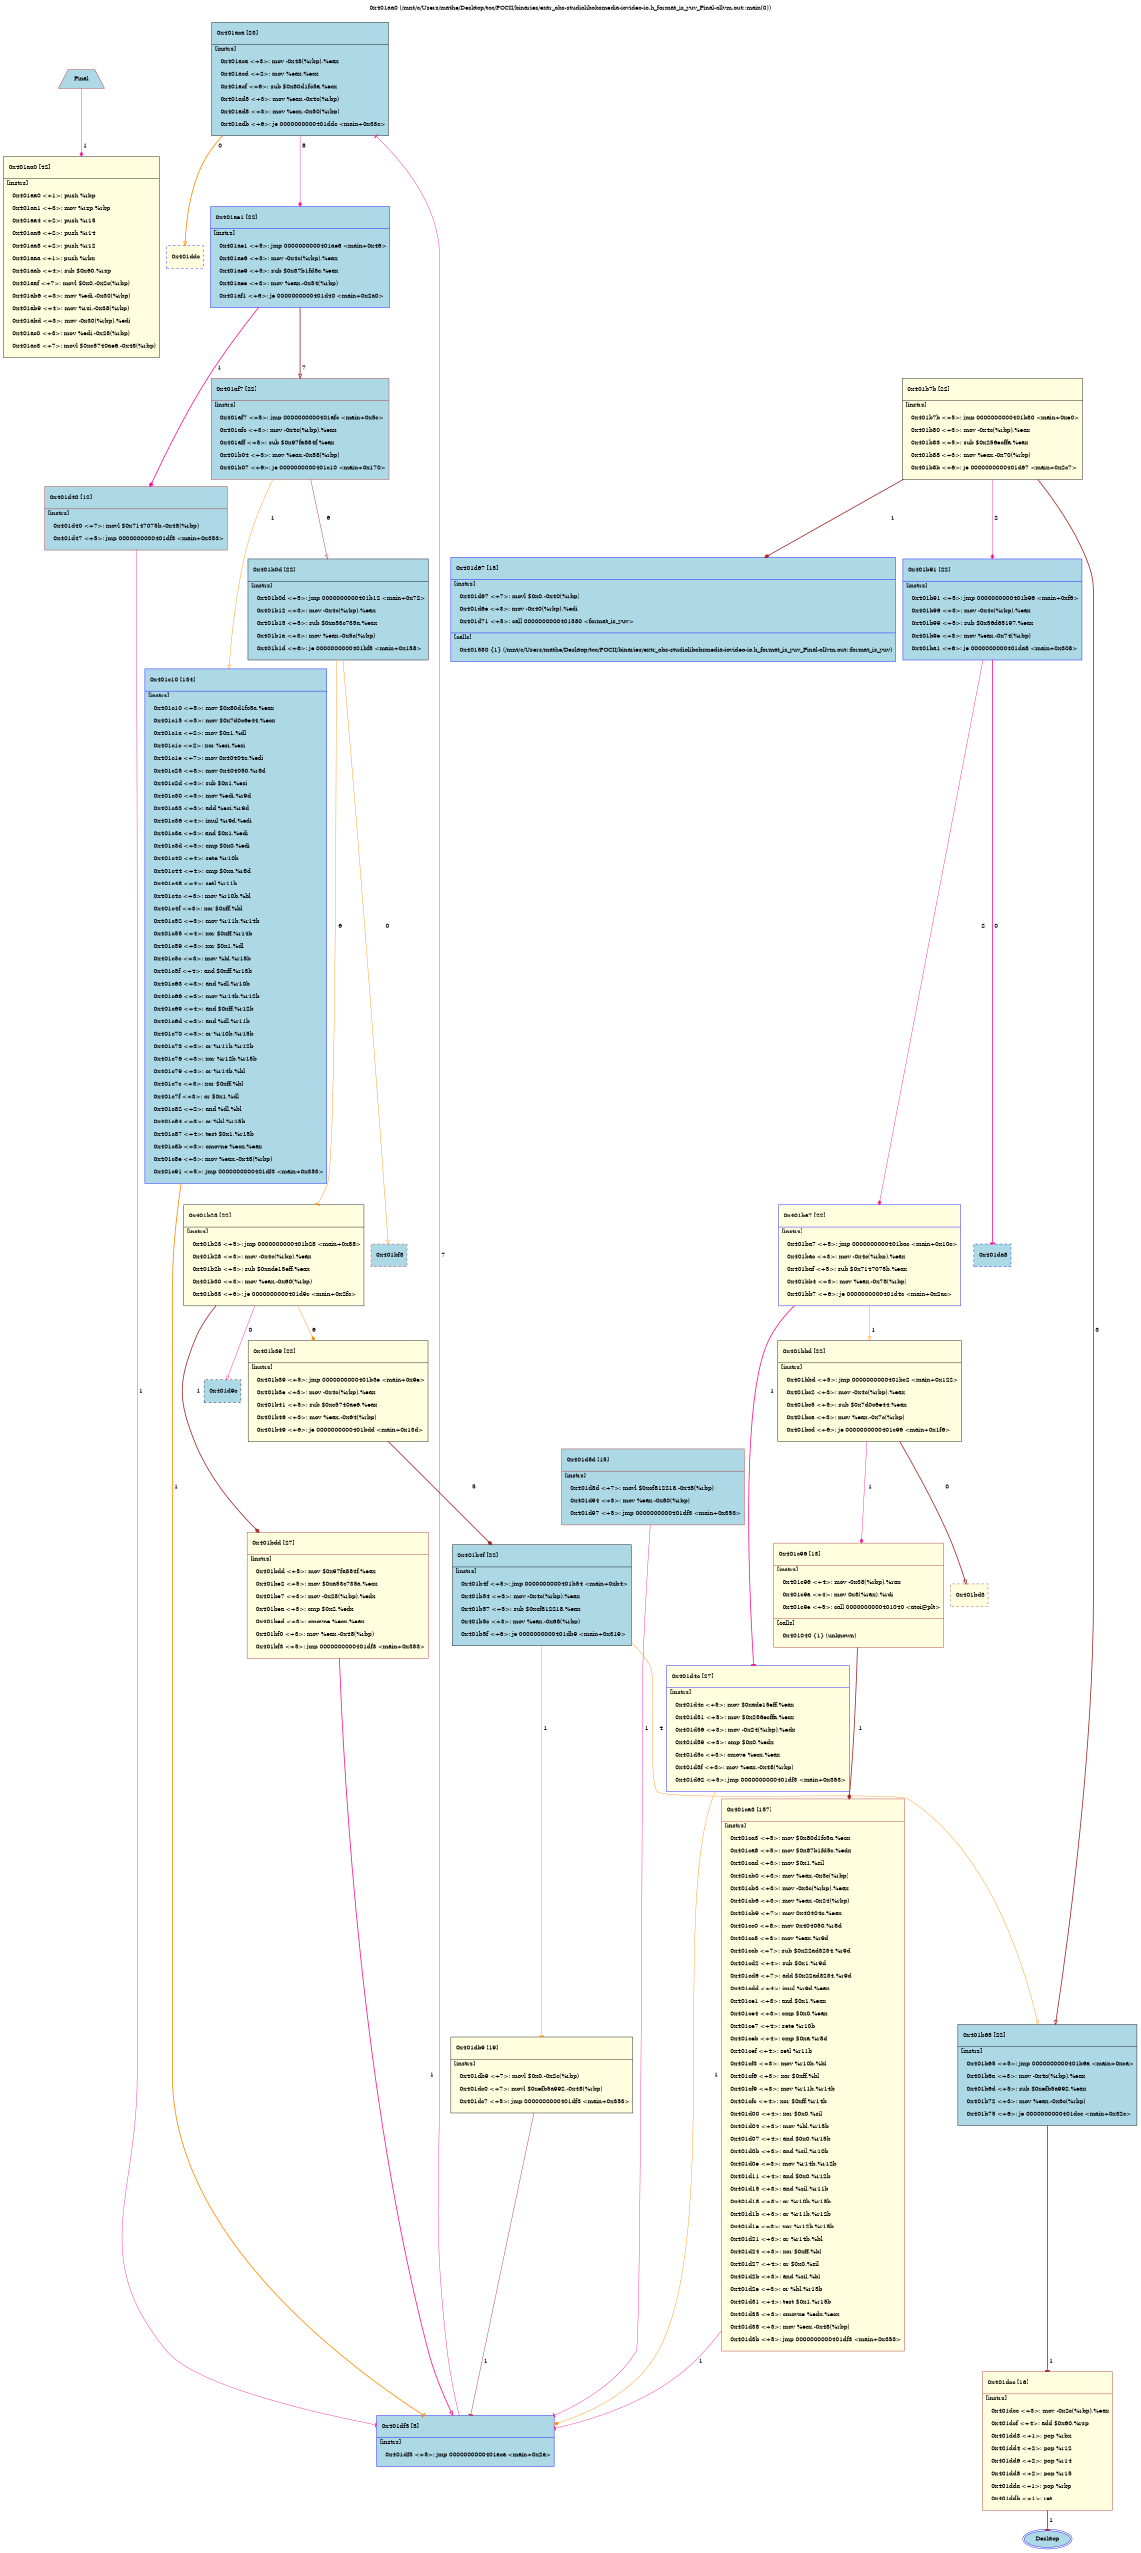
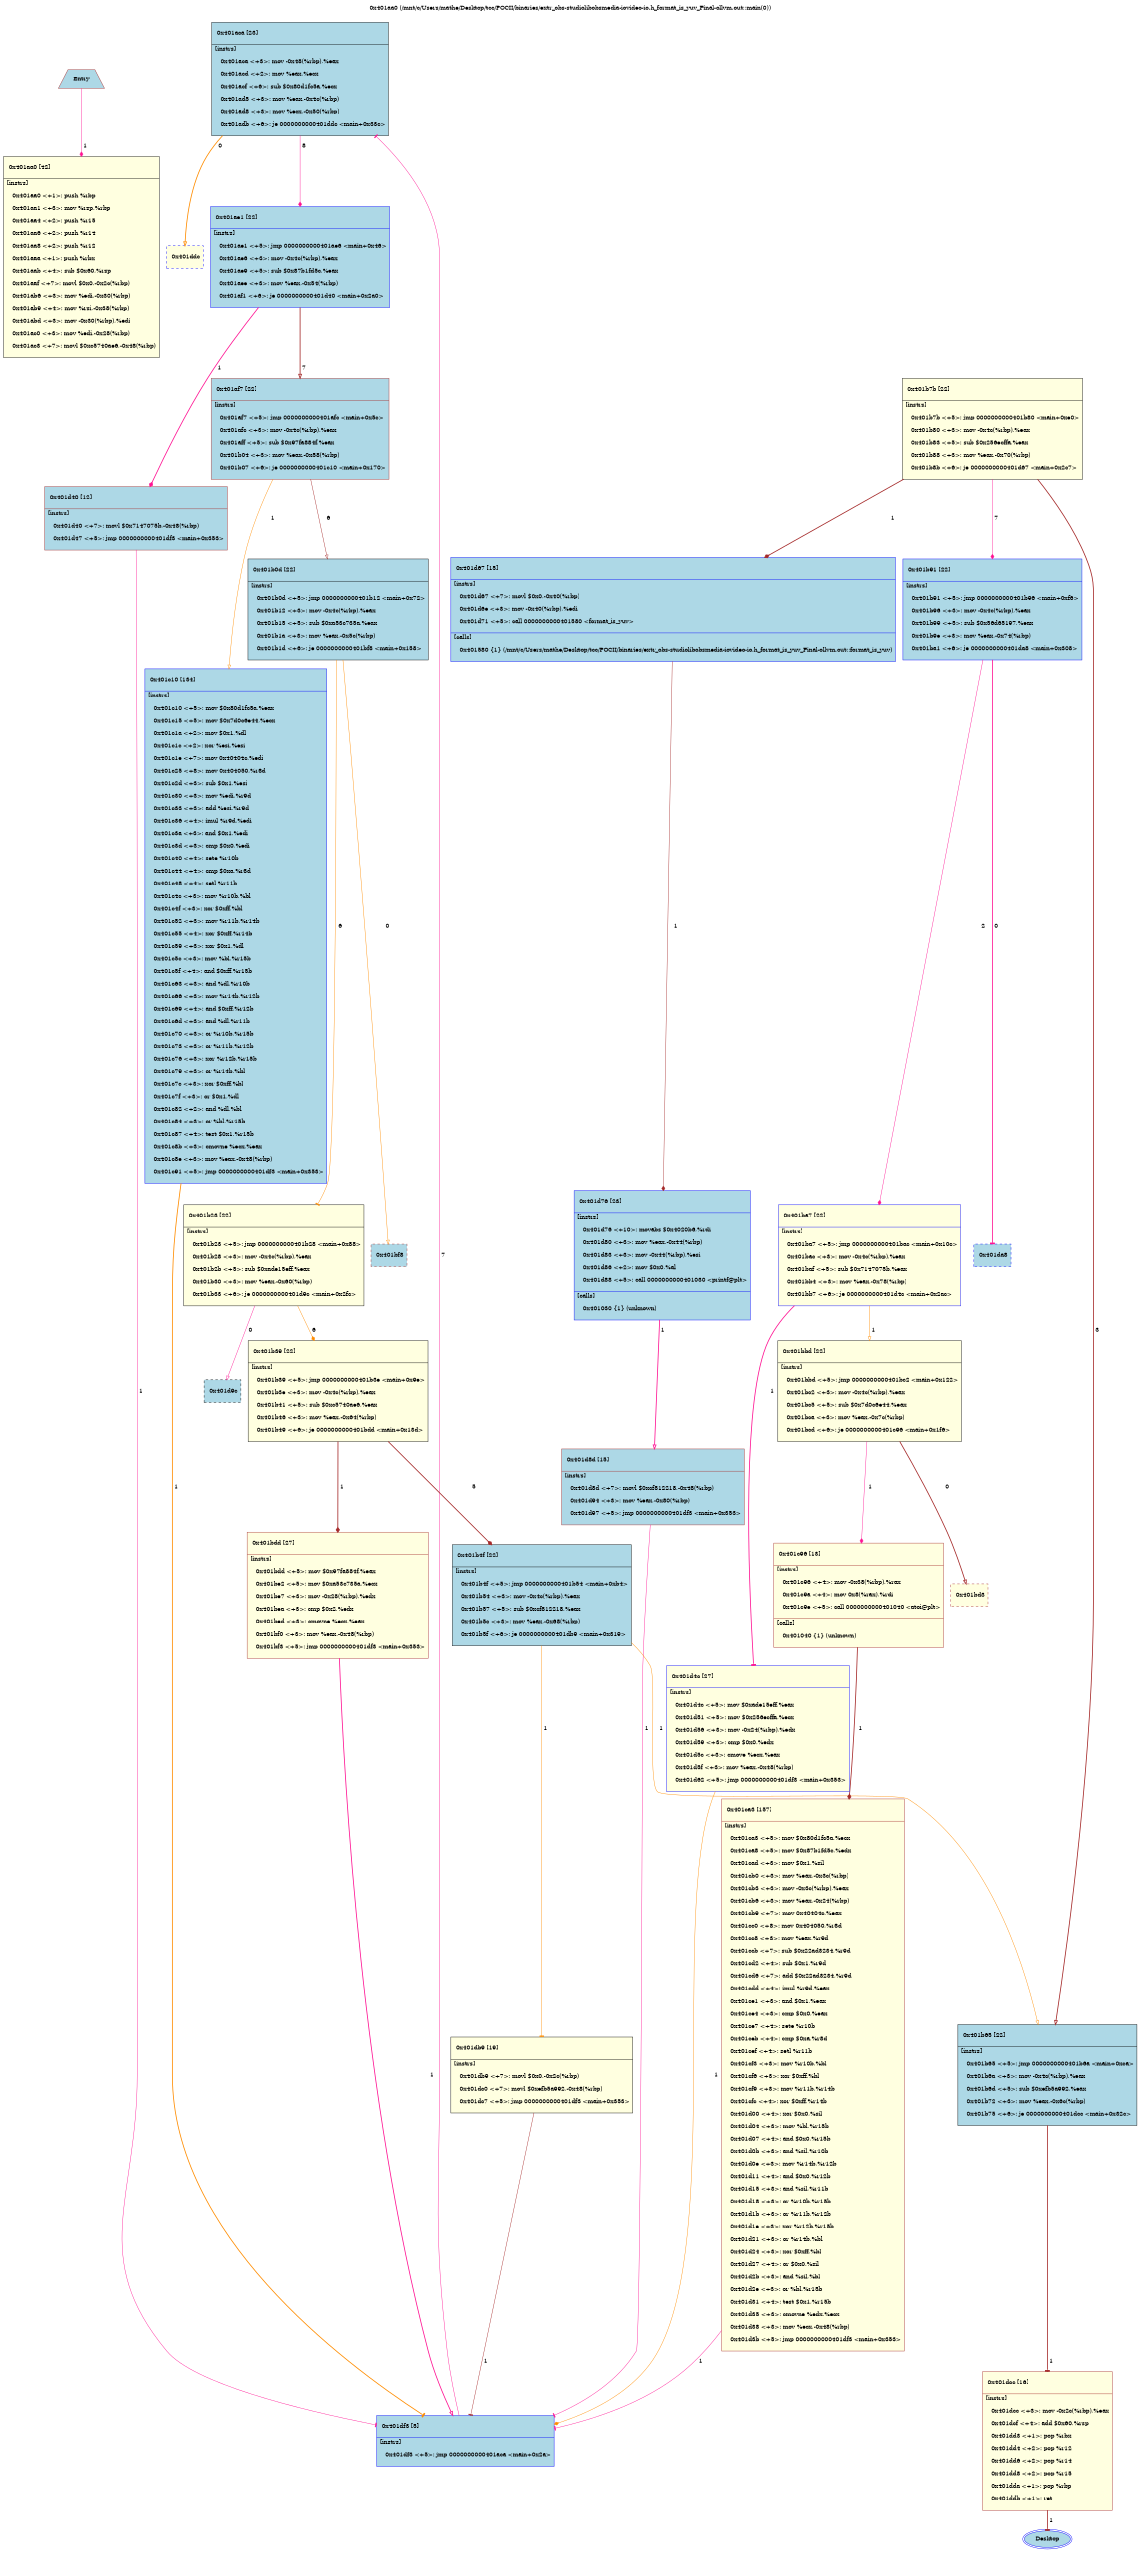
node "Final": label "Final" -> "Entry"
edge "0x401b7b [22]" -> "0x401b91 [22]": label " 2" -> " 7"
node "0x401d76 [23]": added
edge "0x401b23 [22]" -> "0x401bdd [27]": now "0x401b39 [22]" -> "0x401bdd [27]"
edge "0x401b4f [22]" -> "0x401b65 [22]": label " 4" -> " 1"
